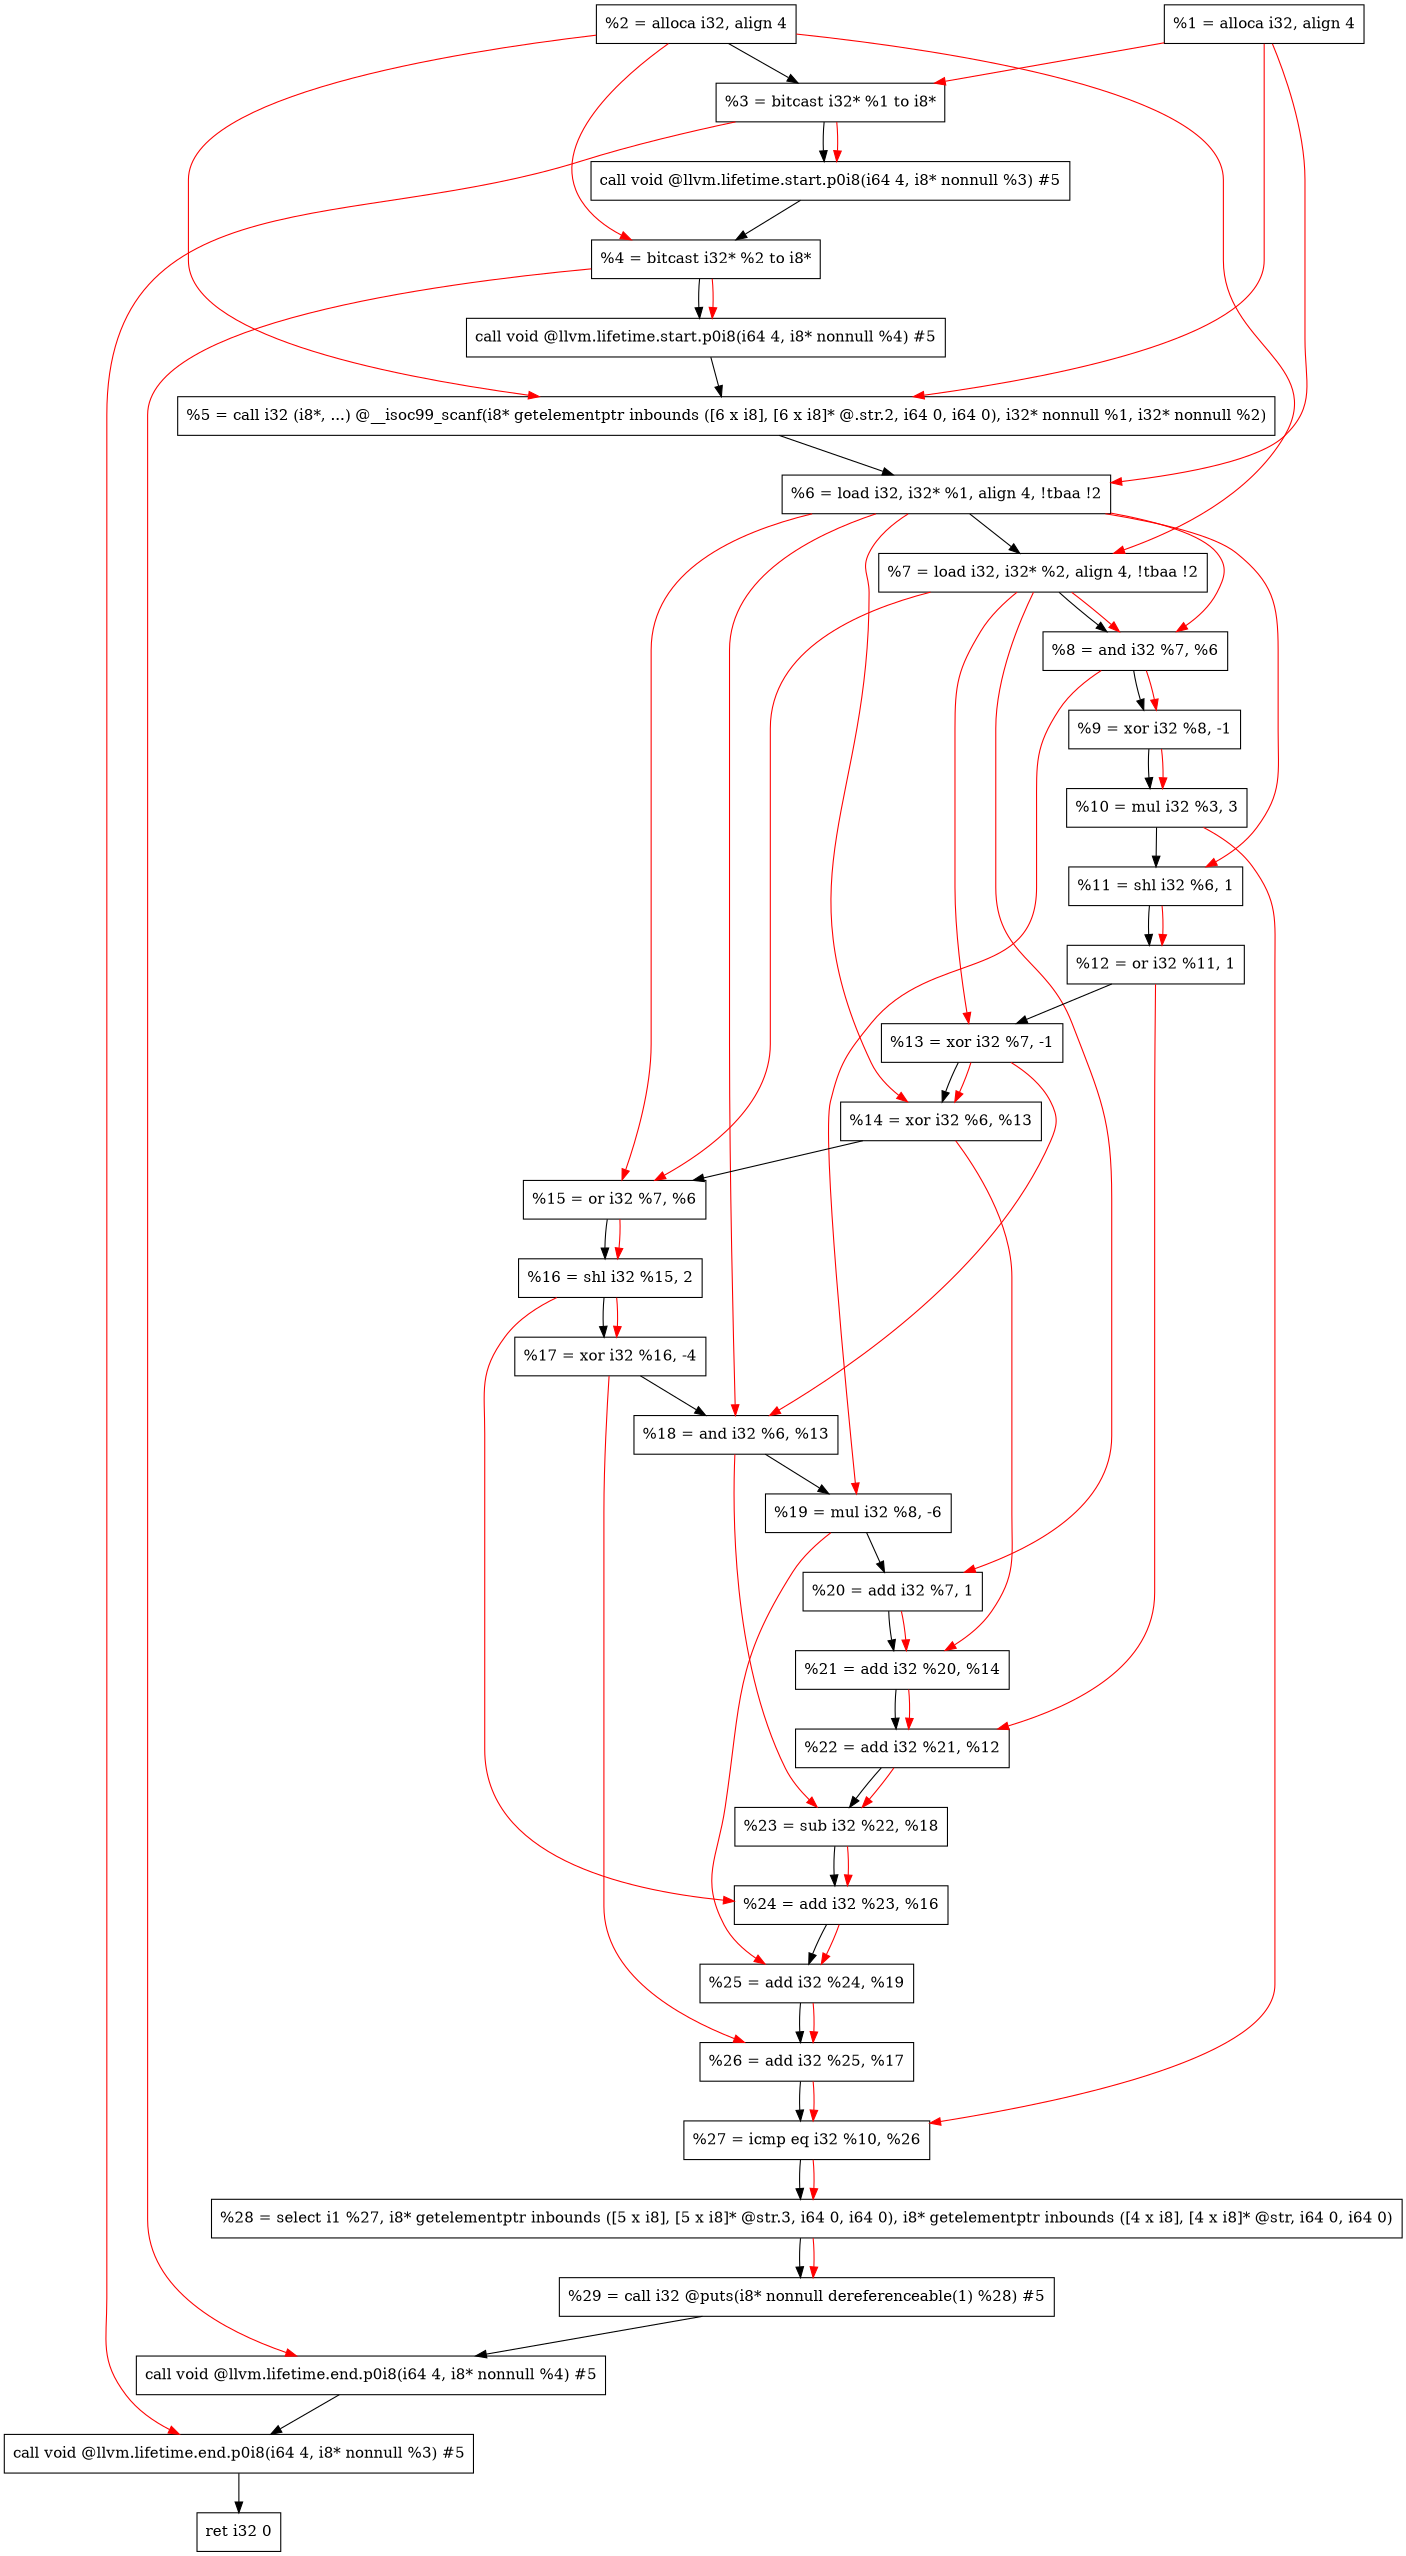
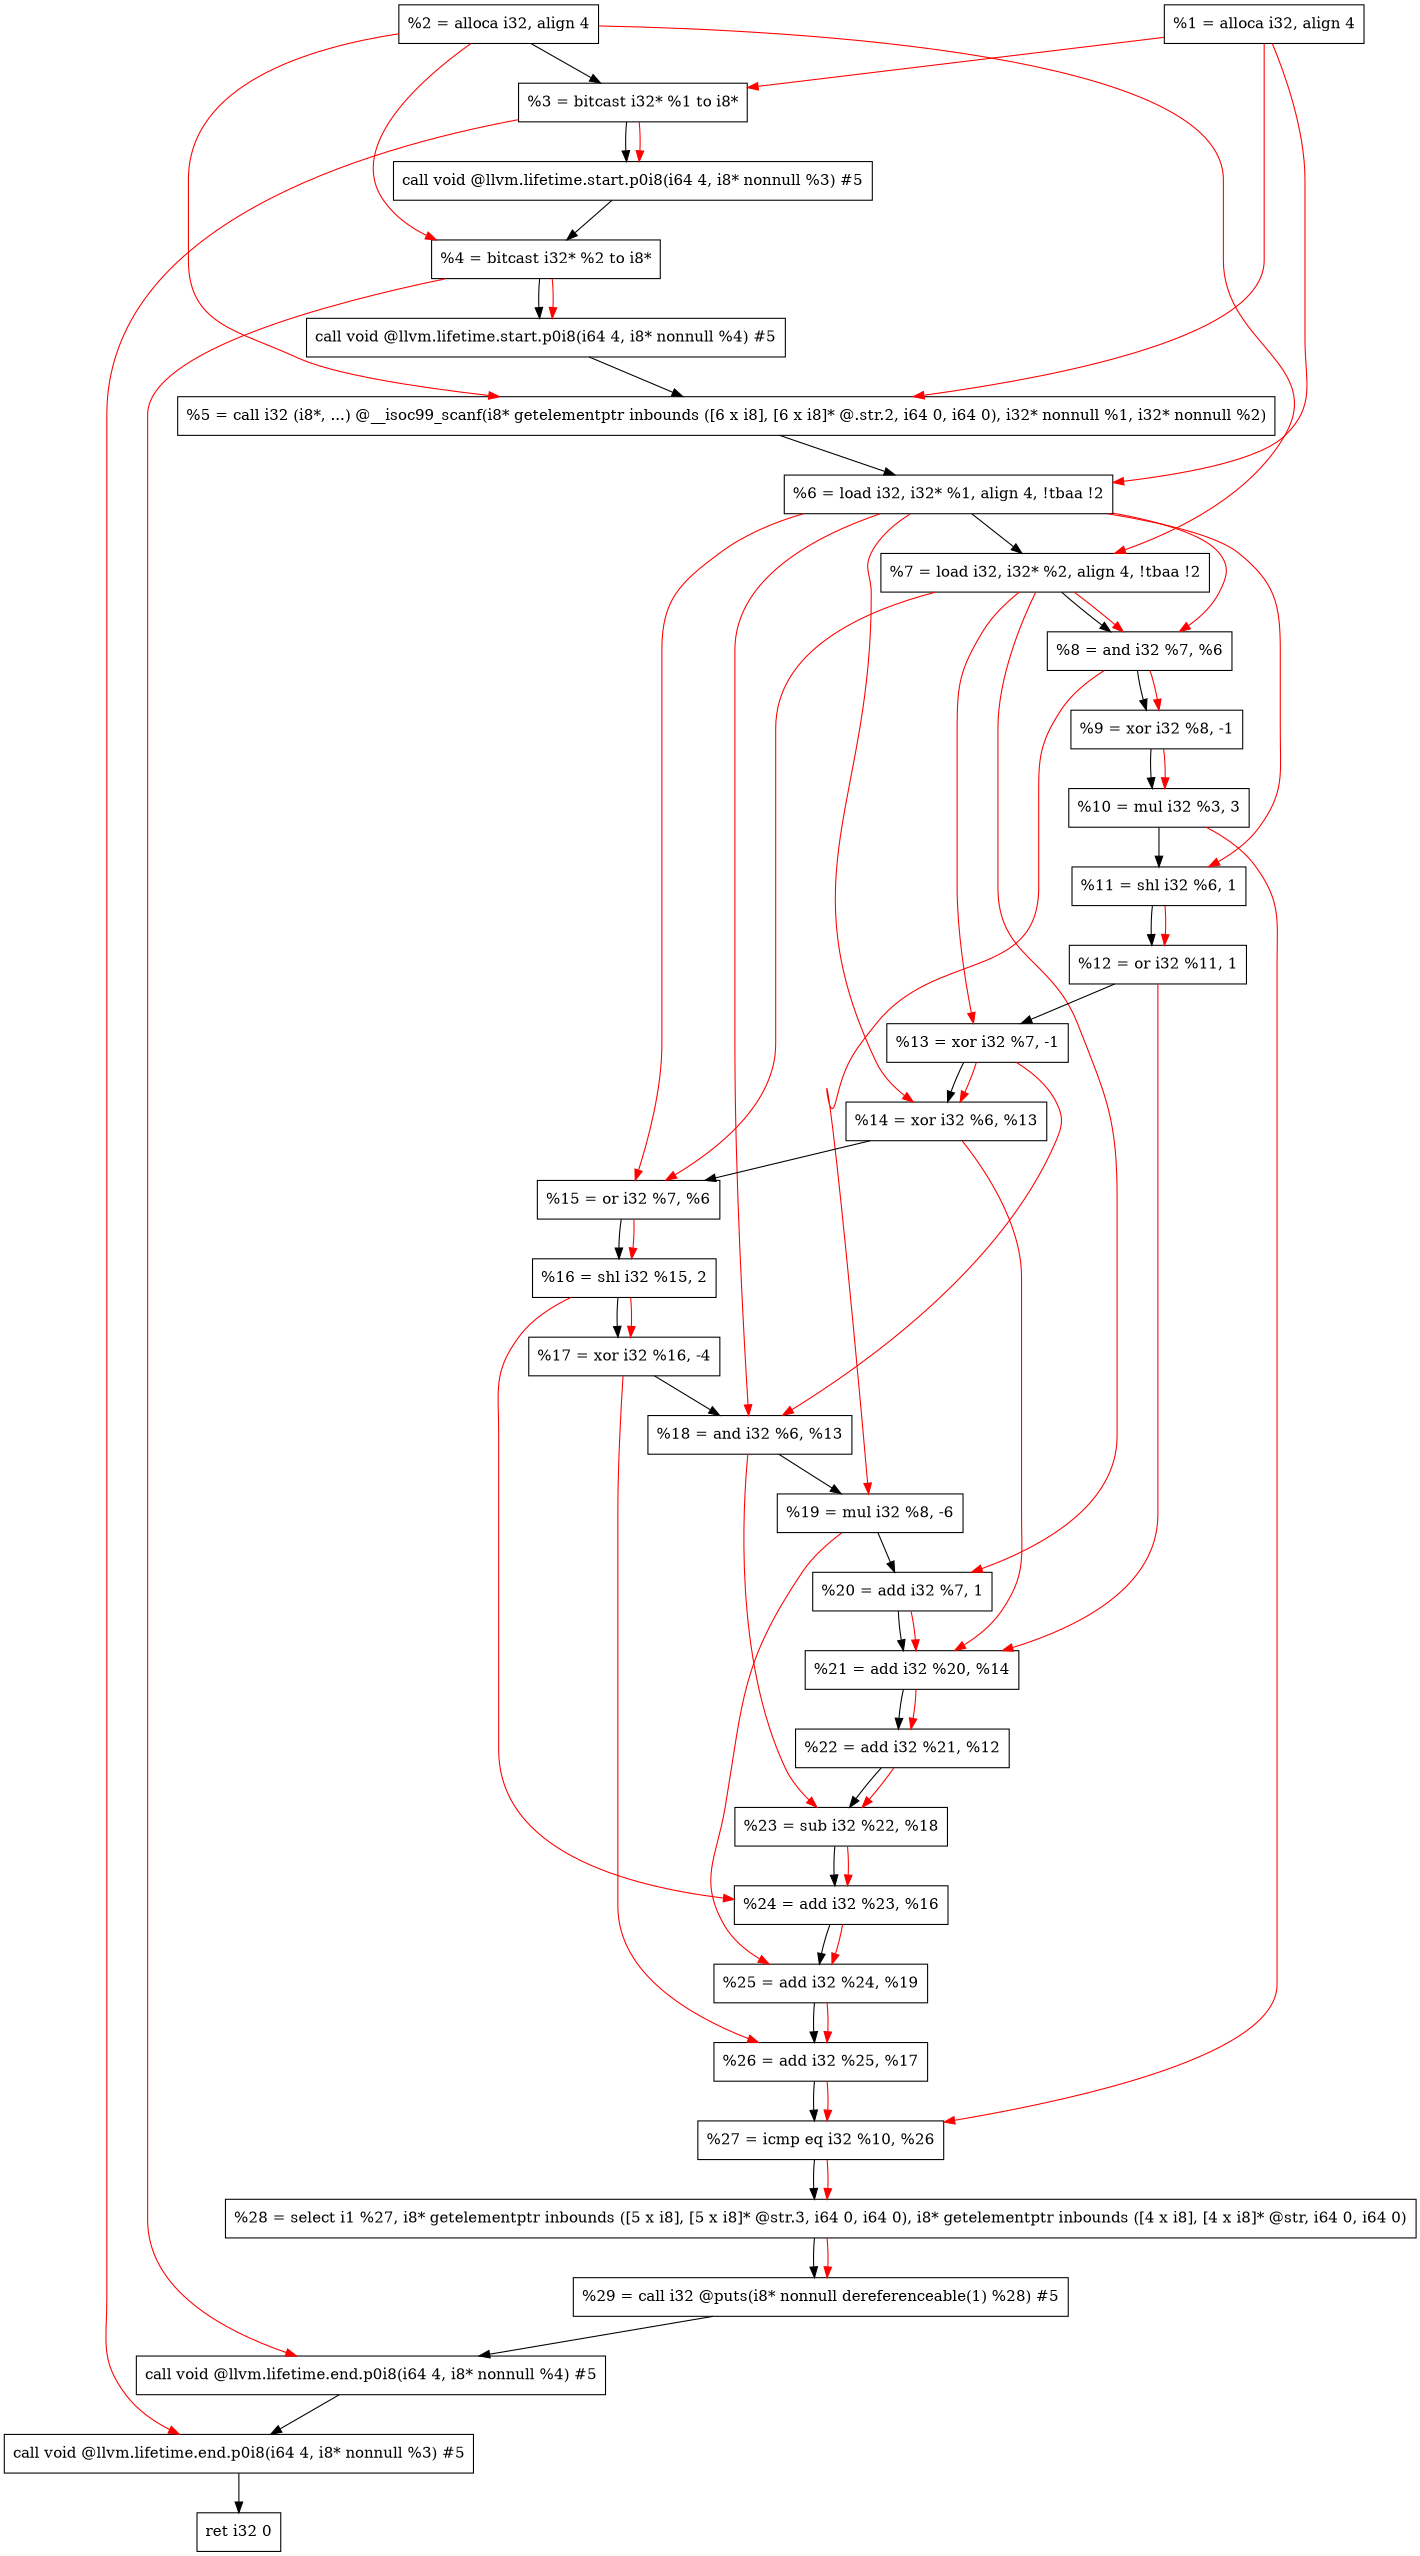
edge "%12 = or i32 %11, 1" -> "%22 = add i32 %21, %12": now "%12 = or i32 %11, 1" -> "%21 = add i32 %20, %14"
